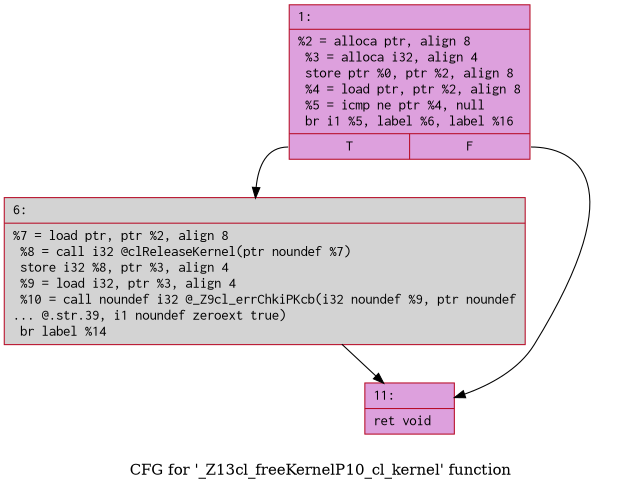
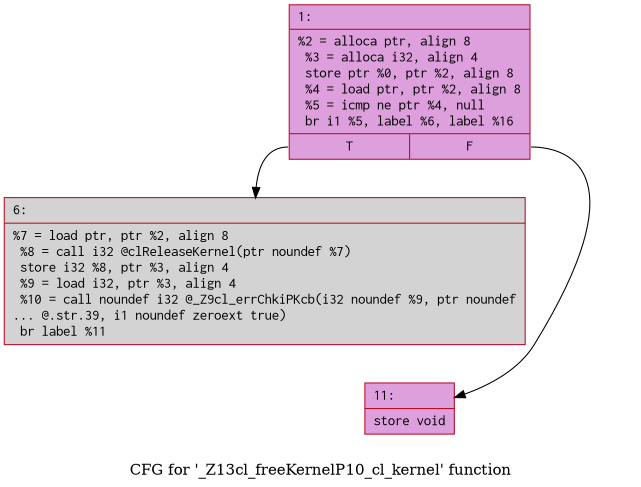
node "6:": text "br label %14" -> "br label %11"
edge "6:" -> "11:": removed
node "11:": text "ret void" -> "store void"
